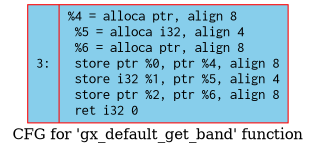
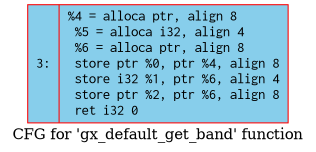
node "3:": text "store i32 %1, ptr %5, align 4" -> "store i32 %1, ptr %6, align 4"
